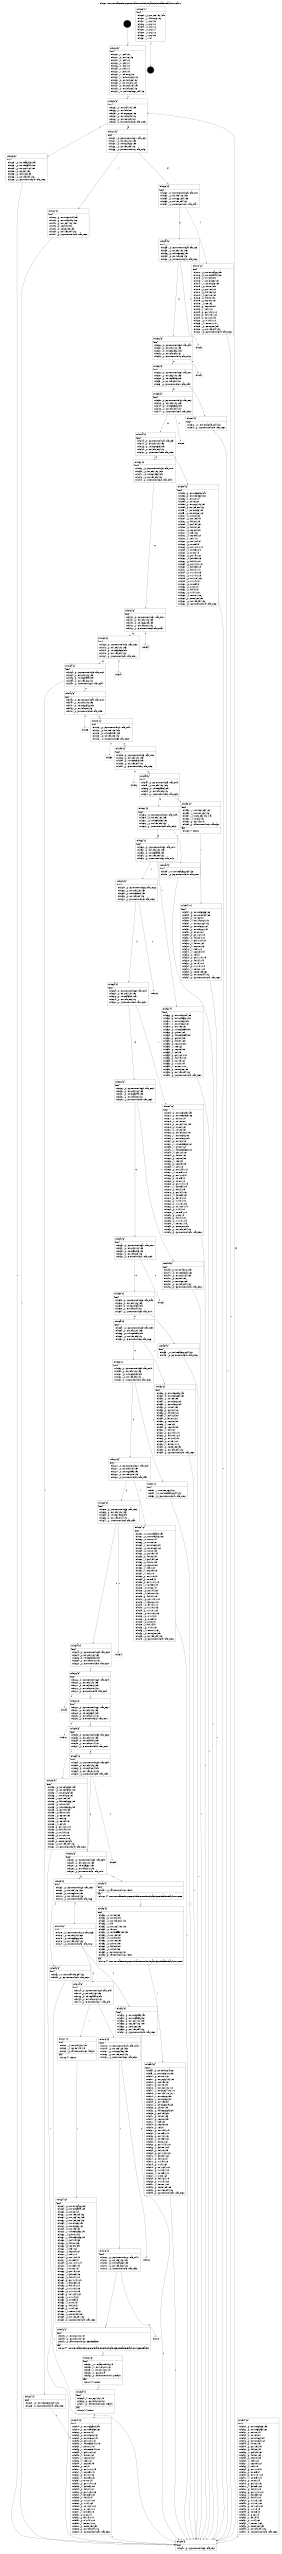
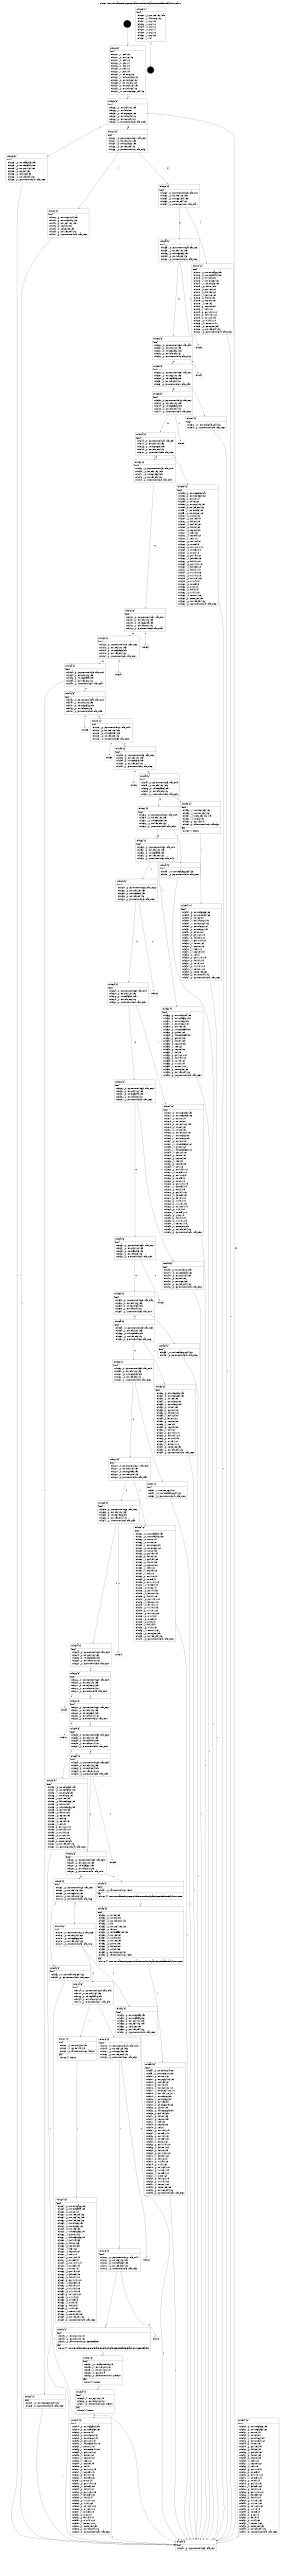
edge "0x4028c4 [15]" -> "0x402d79 [151]": now "0x4028c4 [15]" -> "0x4031a0 [5]"
